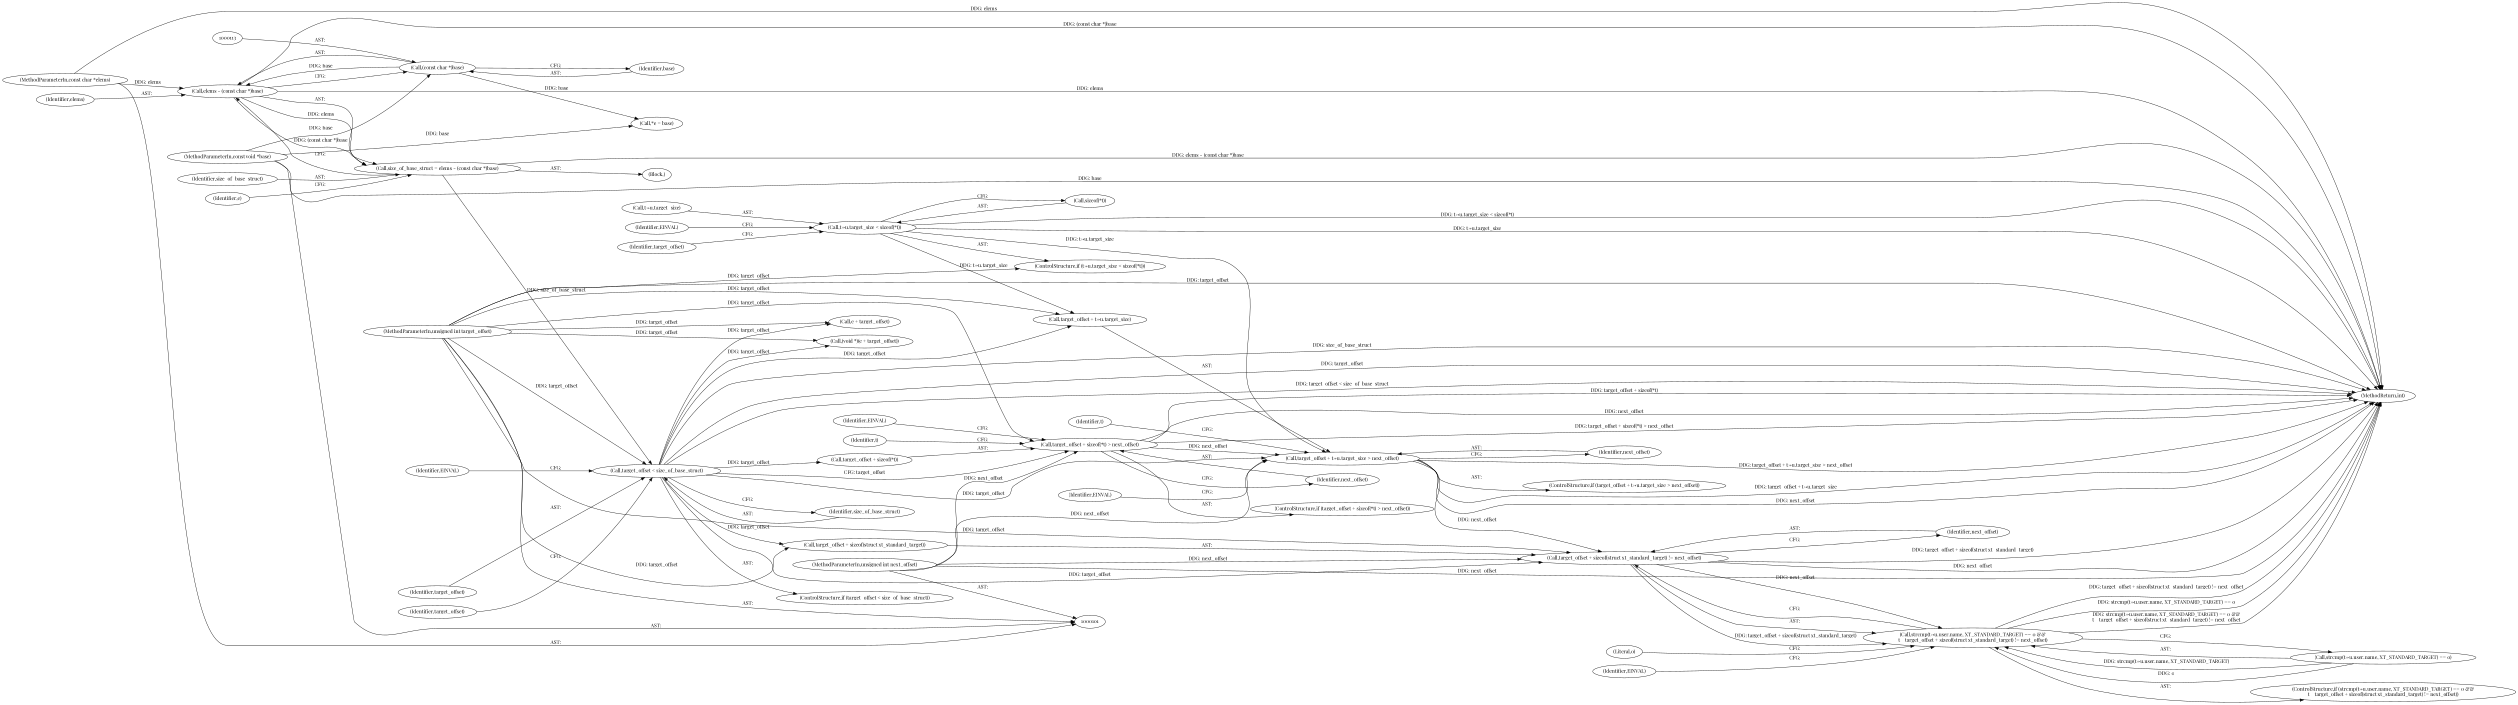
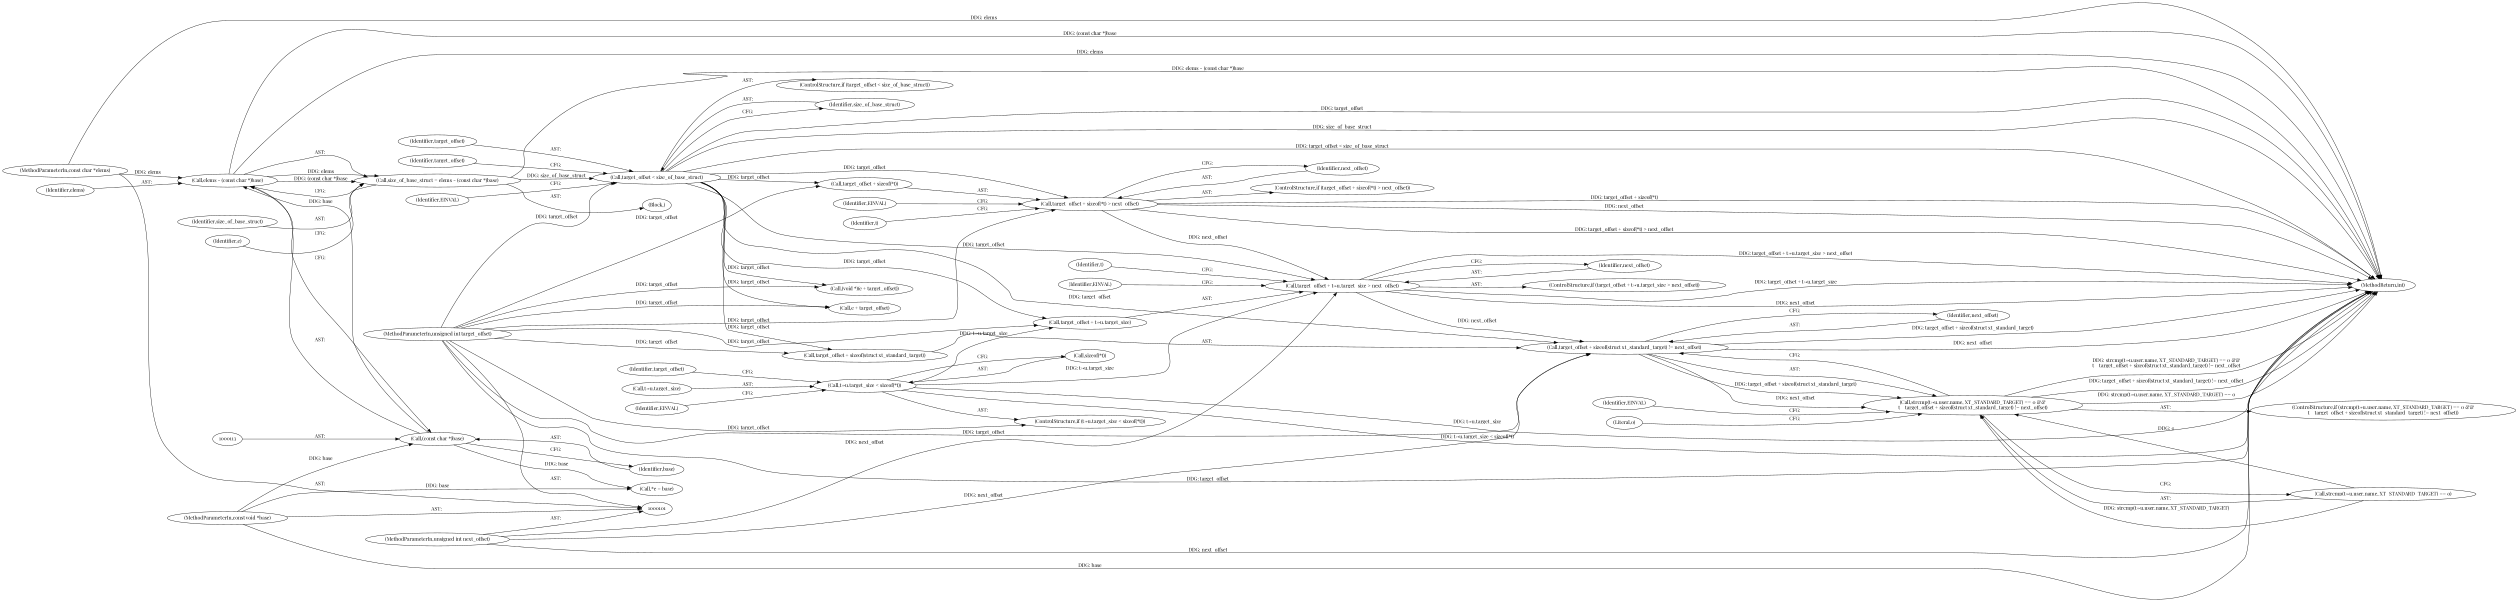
edge "(MethodParameterIn,unsigned int target_offset)" -> "(Call,target_offset + sizeof(*t))": added, label "DDG: target_offset"
edge "(Call,target_offset < size_of_base_struct)" -> "(Call,target_offset + sizeof(*t) > next_offset)": label "CFG: target_offset" -> "DDG: target_offset"
edge "(MethodParameterIn,unsigned int next_offset)" -> "(Call,target_offset + sizeof(*t) > next_offset)": removed, label "DDG: next_offset"
